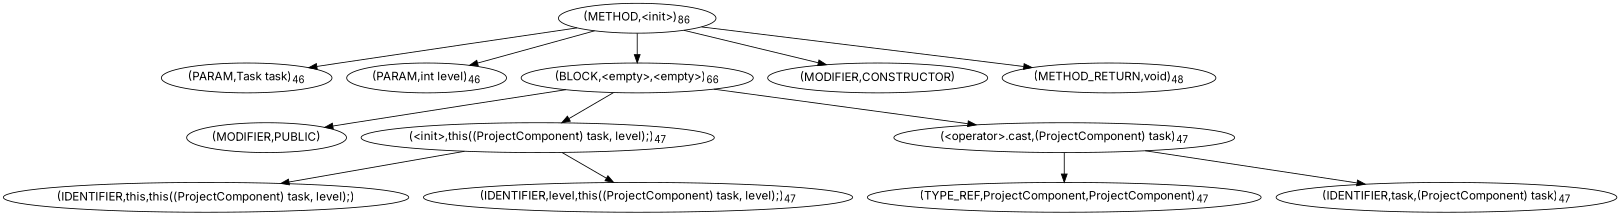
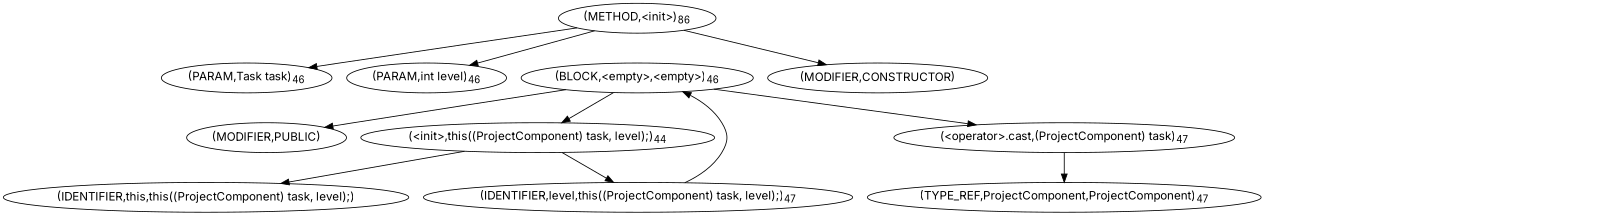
edge "(METHOD,<init>)" -> "(BLOCK,<empty>,<empty>)": now "(IDENTIFIER,level,this((ProjectComponent) task, level);)" -> "(BLOCK,<empty>,<empty>)"
node "(BLOCK,<empty>,<empty>)": text "66" -> "46"
node "(METHOD_RETURN,void)": removed
node "(<init>,this((ProjectComponent) task, level);)": text "47" -> "44"
node "(IDENTIFIER,task,(ProjectComponent) task)": removed
